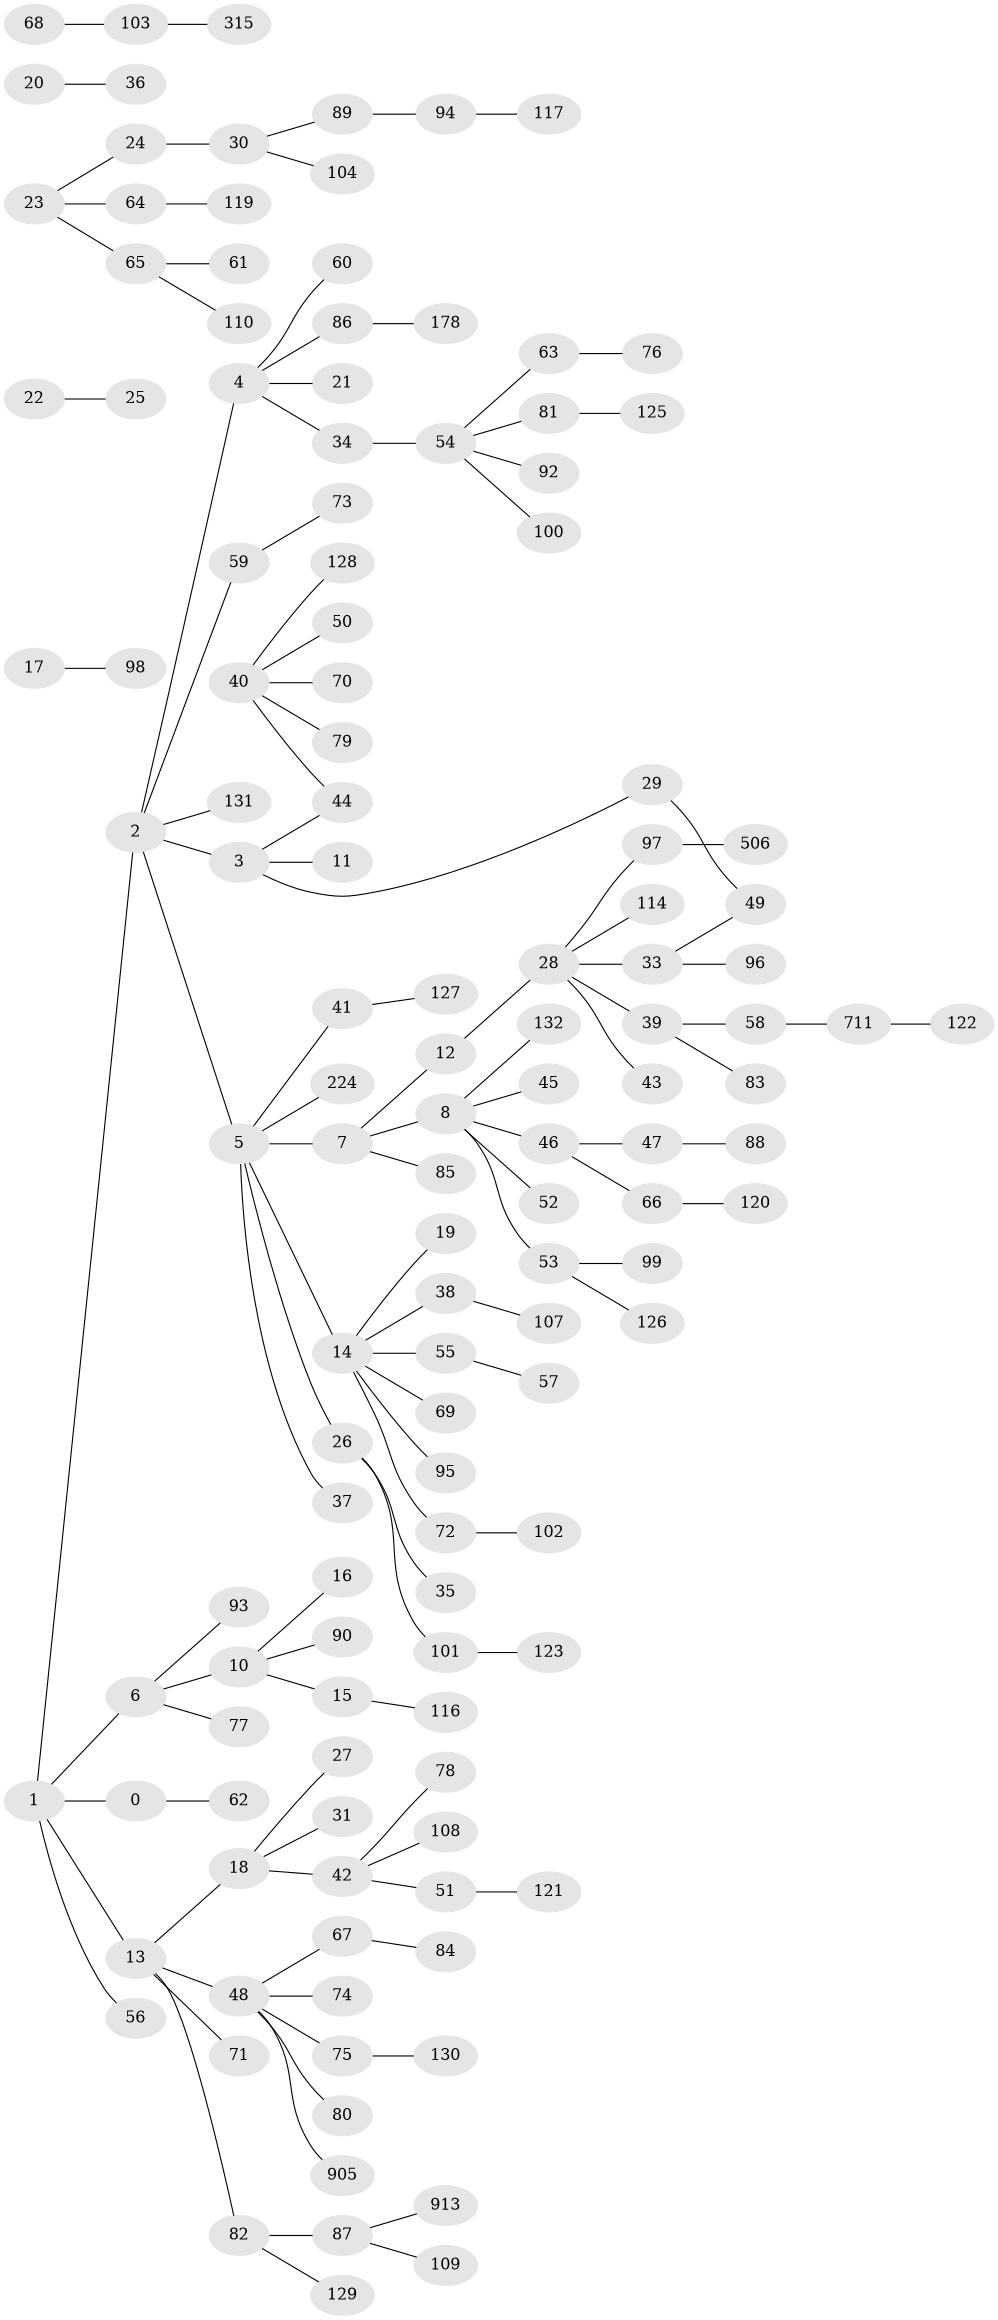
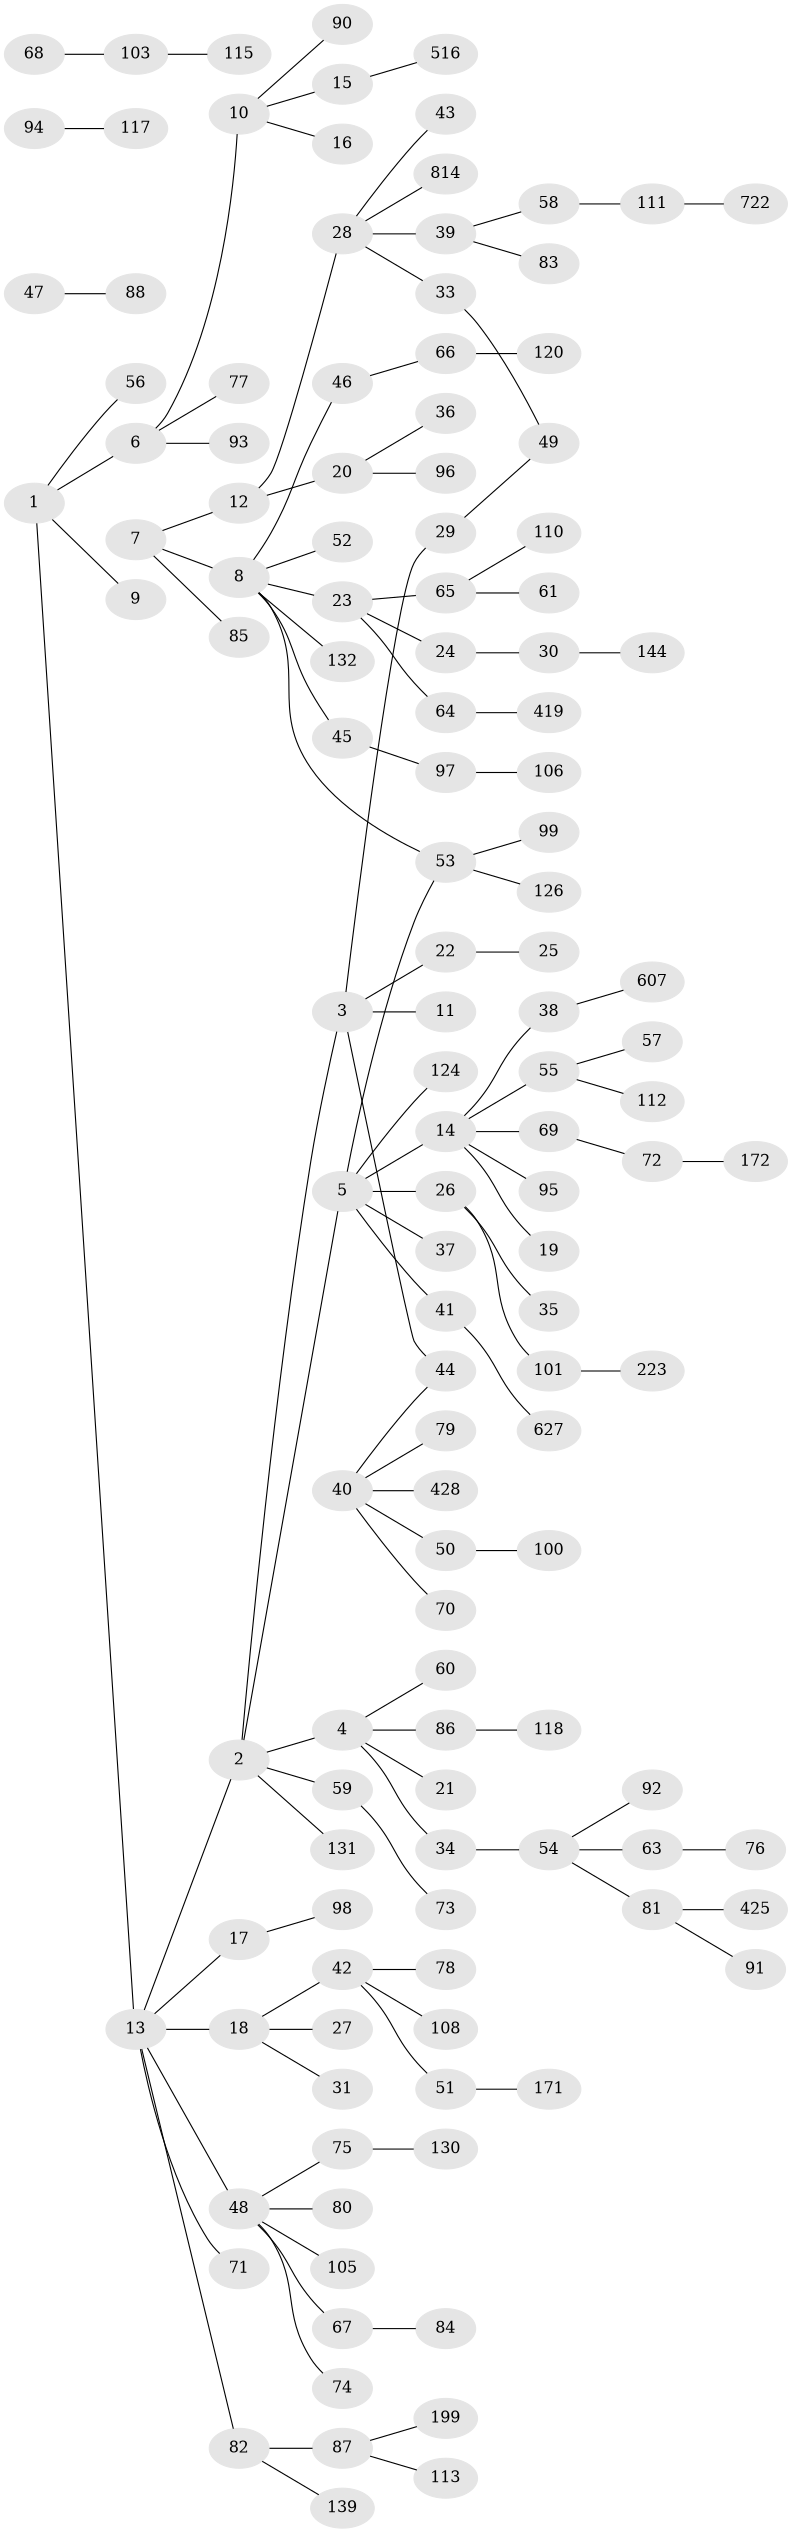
node "315": label "315" -> "115"
node "89": removed
node "104": label "104" -> "144"
node "119": label "119" -> "419"
node "178": label "178" -> "118"
node "125": label "125" -> "425"
edge "54" -- "100": now "50" -- "100"
edge "20" -- "12": added
node "128": label "128" -> "428"
edge "8" -- "23": added
node "506": label "506" -> "106"
edge "97" -- "28": now "97" -- "45"
node "114": label "114" -> "814"
edge "33" -- "96": now "20" -- "96"
edge "22" -- "3": added
node "127": label "127" -> "627"
node "711": label "711" -> "111"
node "122": label "122" -> "722"
node "224": label "224" -> "124"
node "112": added
edge "5" -- "7": now "5" -- "53"
edge "46" -- "47": removed
edge "2" -- "1": now "2" -- "13"
node "107": label "107" -> "607"
edge "14" -- "72": now "69" -- "72"
node "102": label "102" -> "172"
node "123": label "123" -> "223"
node "116": label "116" -> "516"
node "0": label "0" -> "9"
node "62": removed
node "121": label "121" -> "171"
node "91": added
edge "17" -- "13": added
node "905": label "905" -> "105"
node "913": label "913" -> "113"
node "109": label "109" -> "199"
node "129": label "129" -> "139"
